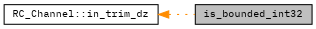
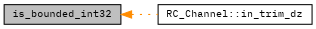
edge "is_bounded_int32" -> "RC_Channel::in_trim_dz": reversed
